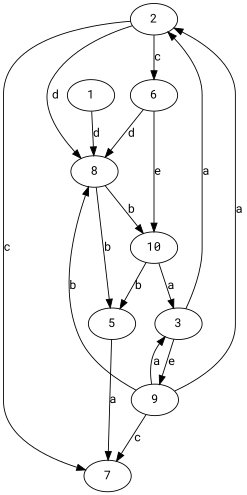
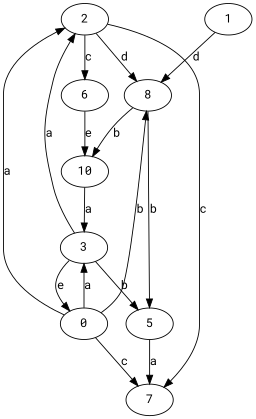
edge "6" -> "8": removed, label "d"
edge "10" -> "5": now "3" -> "5"
node "9": label "9" -> "0"
